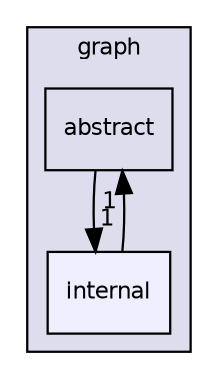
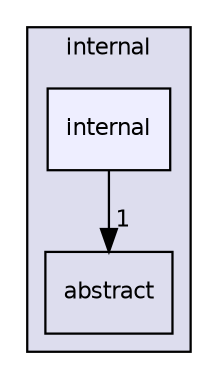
cluster "graph": label "graph" -> "internal"
edge "abstract" -> "internal": removed
